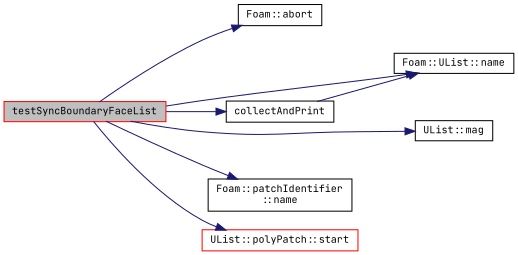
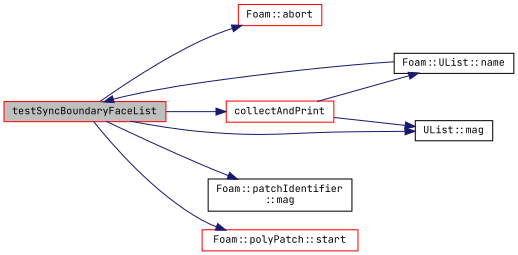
node "Foam::abort": color black -> red
edge "testSyncBoundaryFaceList" -> "Foam::UList::name": reversed
node "collectAndPrint": color black -> red
edge "collectAndPrint" -> "UList::mag": added
node "Foam::patchIdentifier ::name": label "Foam::patchIdentifier ::name" -> "Foam::patchIdentifier ::mag"
node "UList::polyPatch::start": label "UList::polyPatch::start" -> "Foam::polyPatch::start"
